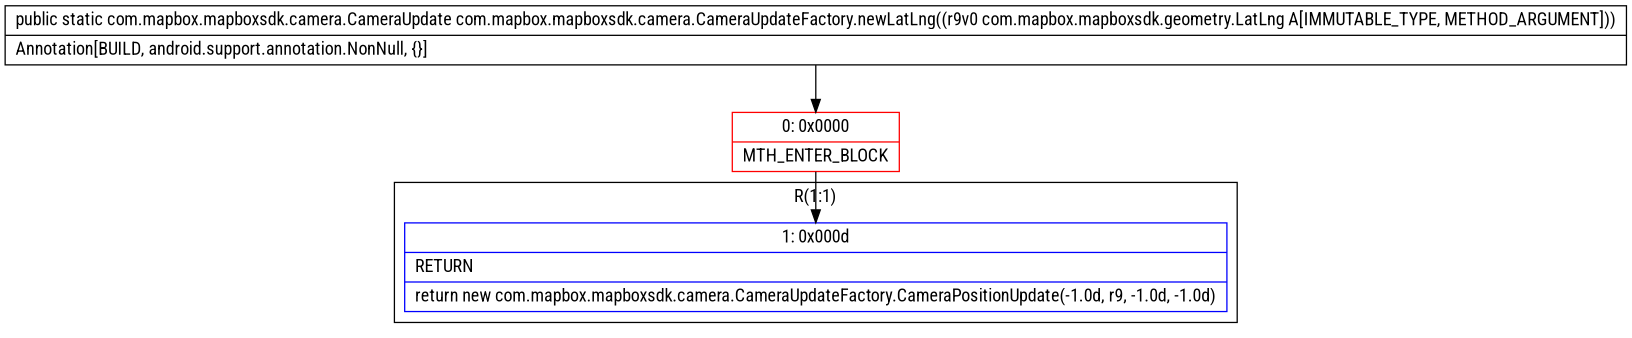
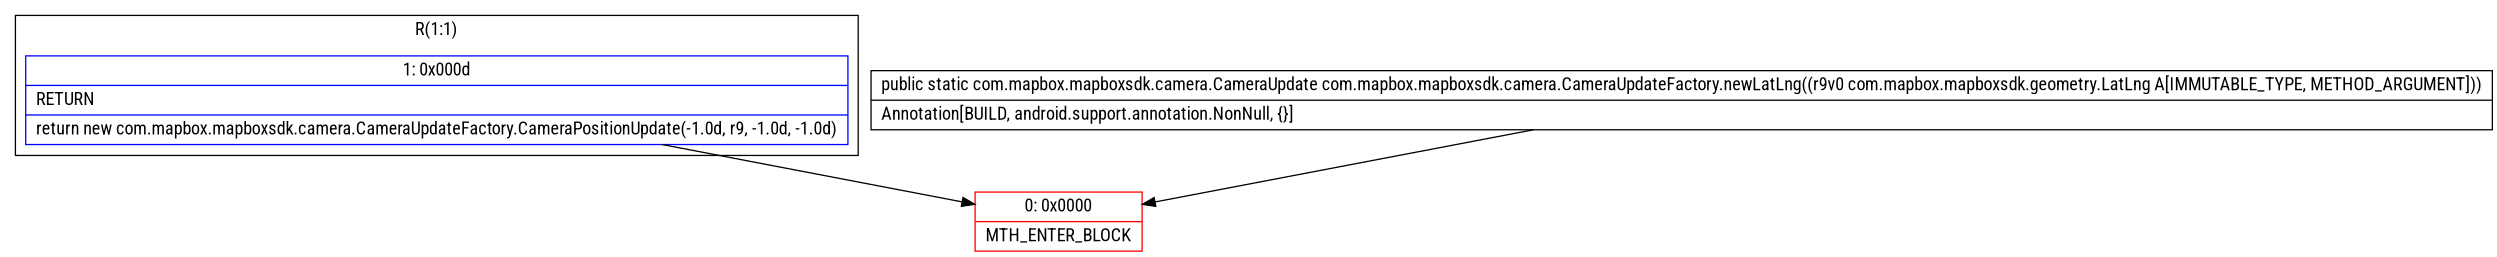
edge "0: 0x0000" -> "1: 0x000d": reversed
